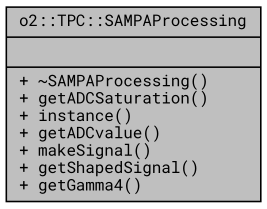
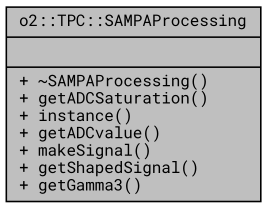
node "o2::TPC::SAMPAProcessing": text "+ getGamma4()" -> "+ getGamma3()"
